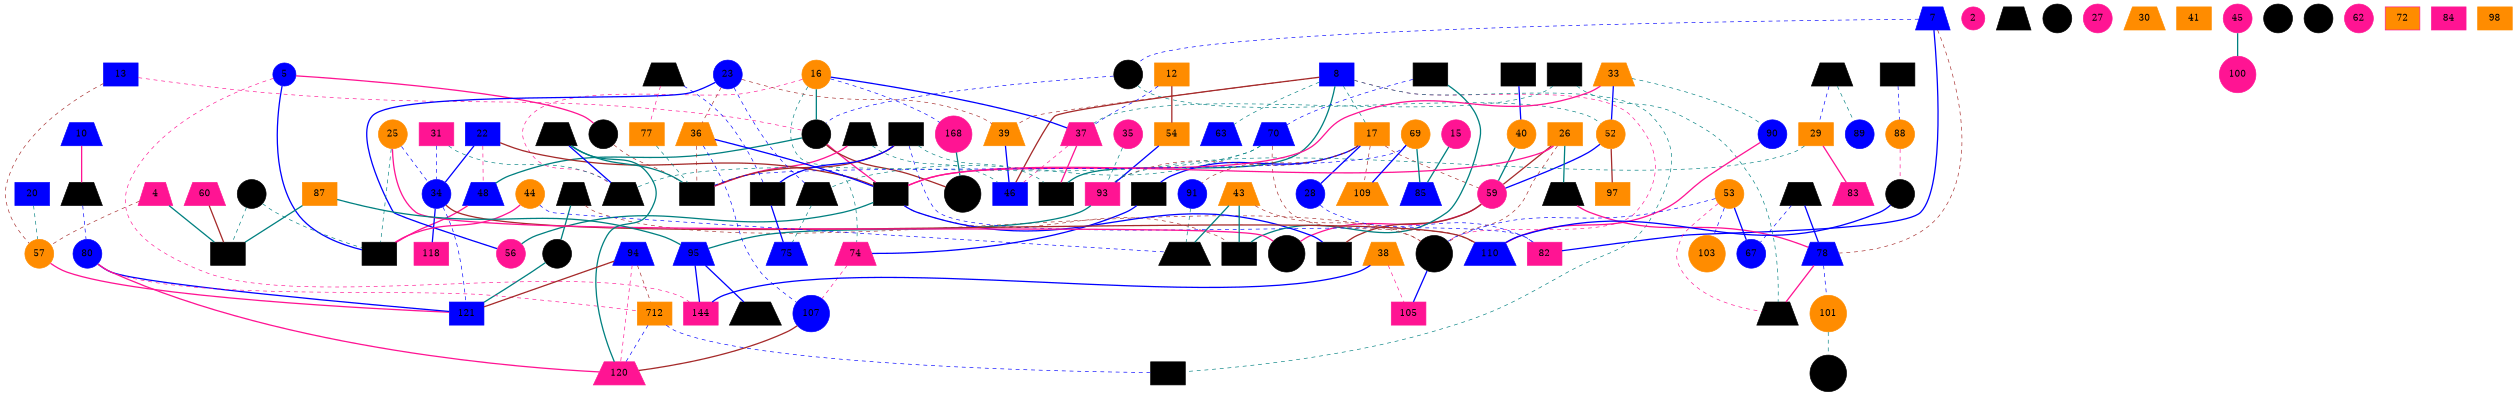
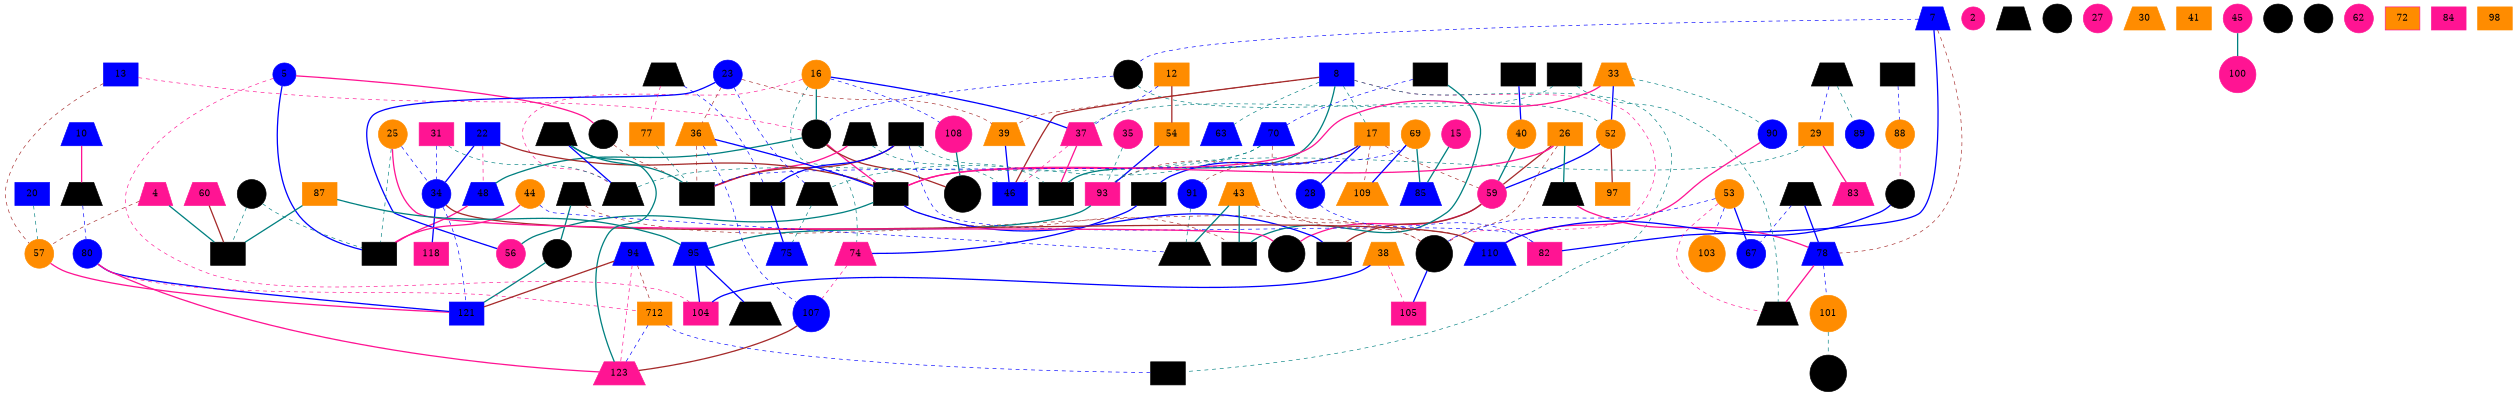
node "168": label "168" -> "108"
node "144": label "144" -> "104"
node "120": label "120" -> "123"
